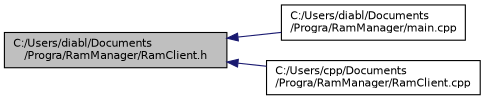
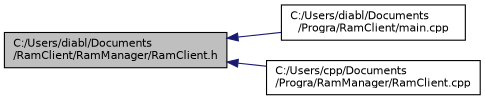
node "C:/Users/diabl/Documents /Progra/RamManager/main.cpp": label "C:/Users/diabl/Documents /Progra/RamManager/main.cpp" -> "C:/Users/diabl/Documents /Progra/RamClient/main.cpp"
node "C:/Users/diabl/Documents /Progra/RamManager/RamClient.h": label "C:/Users/diabl/Documents /Progra/RamManager/RamClient.h" -> "C:/Users/diabl/Documents /RamClient/RamManager/RamClient.h"
